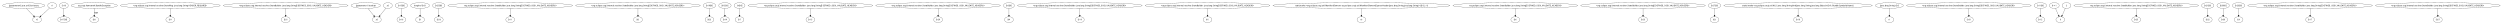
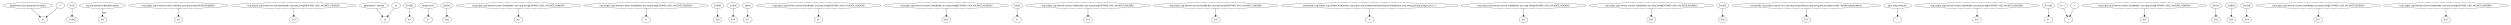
node "@parameter0: java.util.Dictionary": label "@parameter0: java.util.Dictionary" -> "@parameter0: java.parameter.Dictionary"
